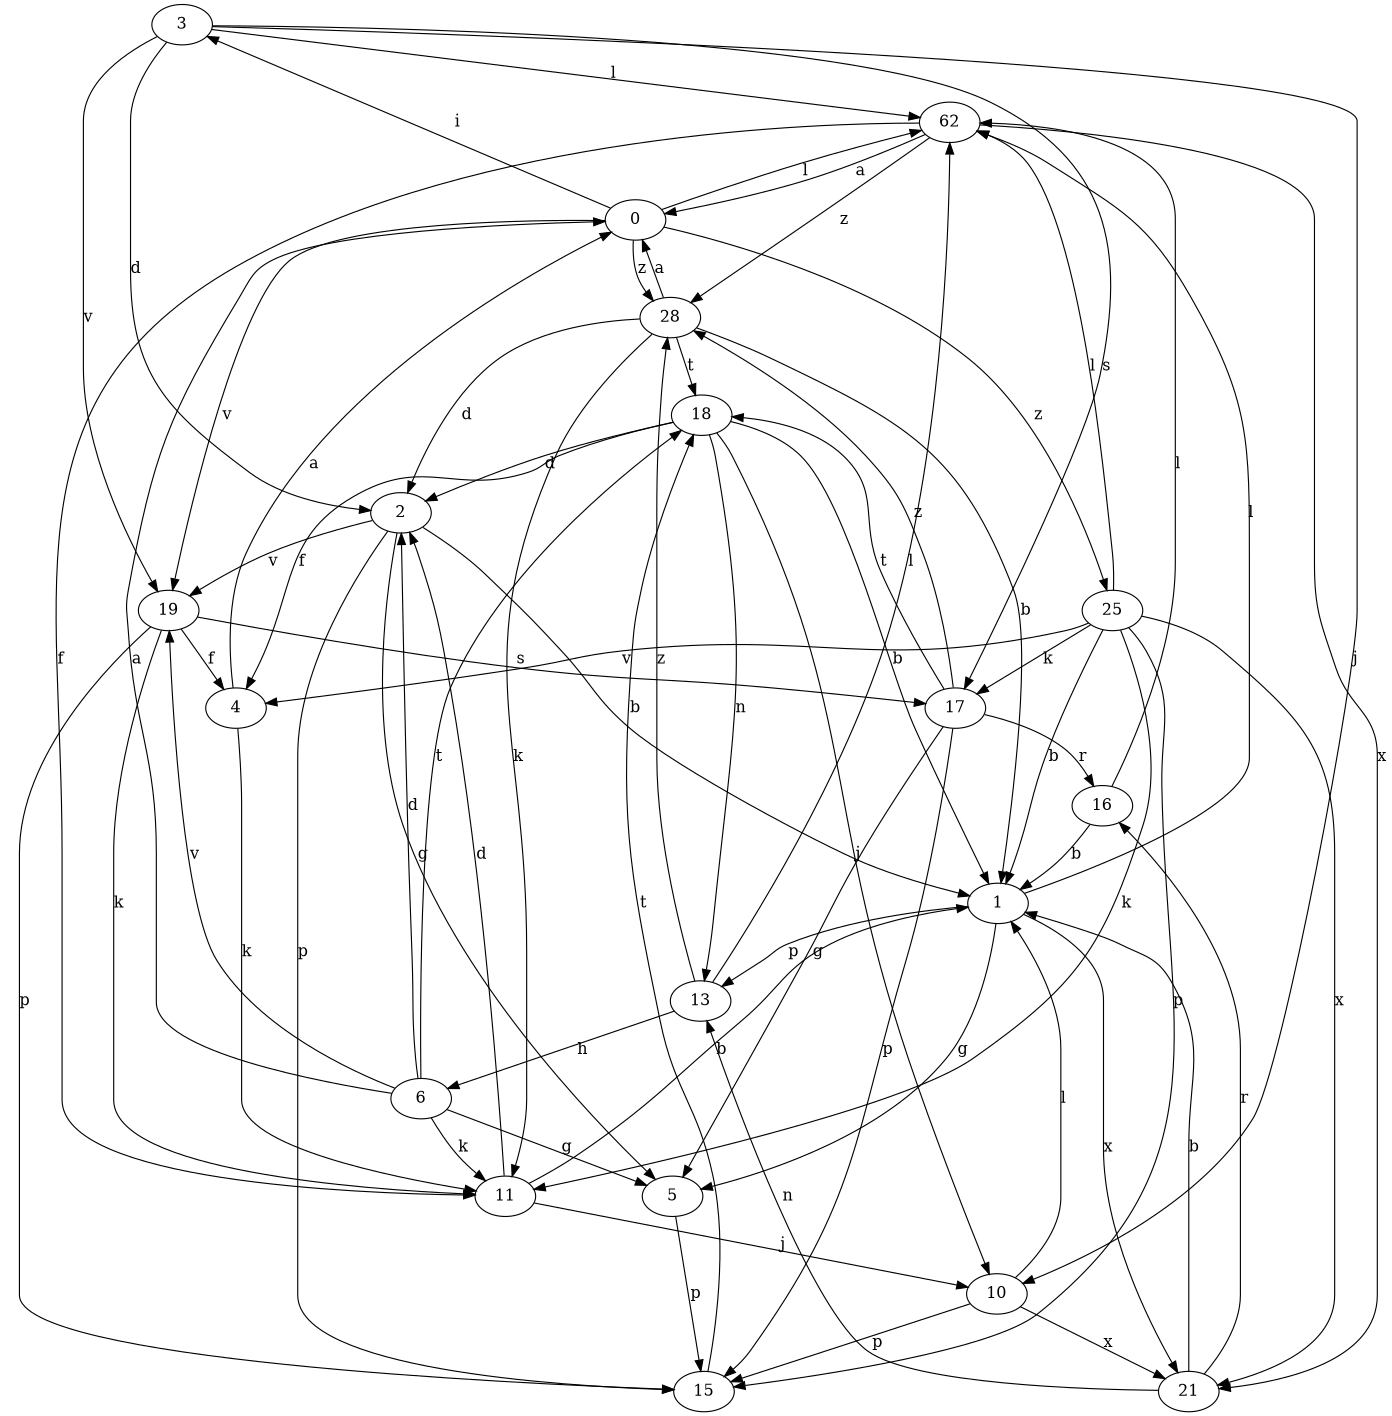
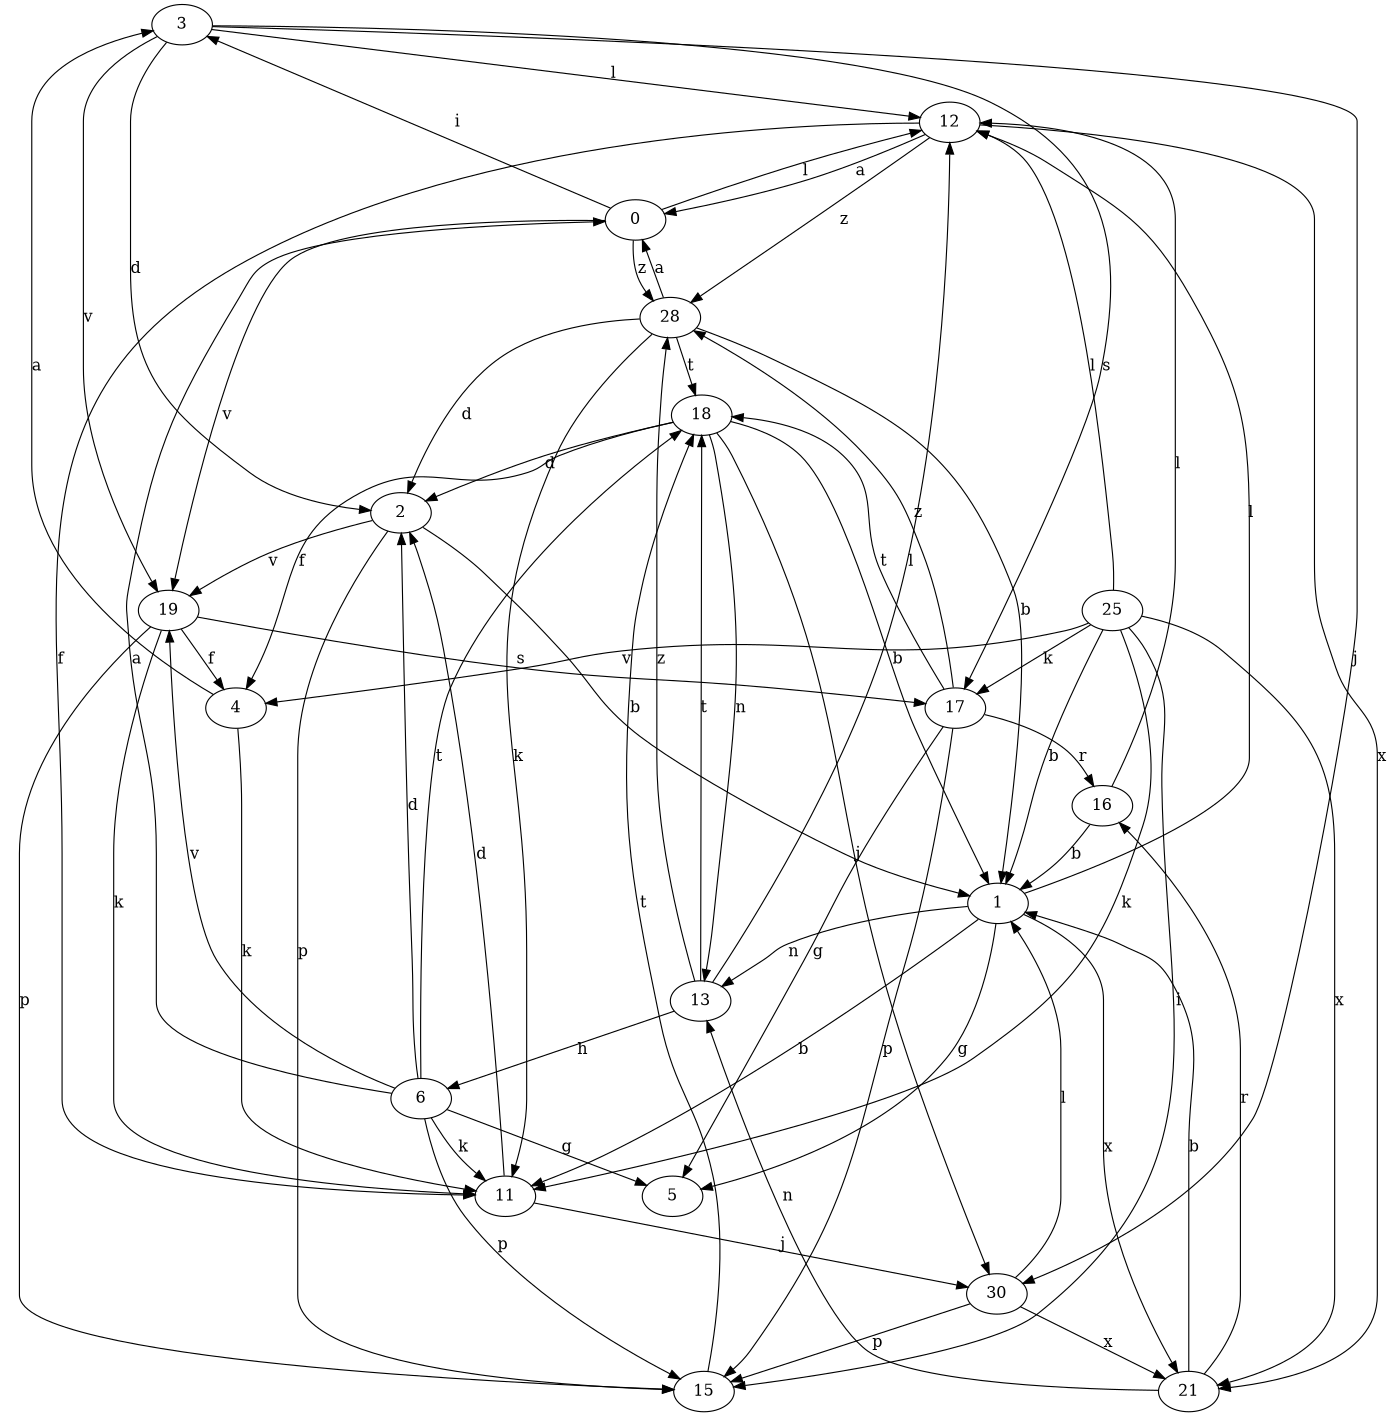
node "62": label "62" -> "12"
edge "0" -> "25": removed, label "z"
edge "4" -> "0": now "4" -> "3"
edge "13" -> "18": added, label "t"
edge "2" -> "5": removed, label "g"
edge "1" -> "13": label "p" -> "n"
edge "25" -> "15": label "p" -> "i"
edge "11" -> "1": reversed
edge "5" -> "15": now "6" -> "15"
node "10": label "10" -> "30"
